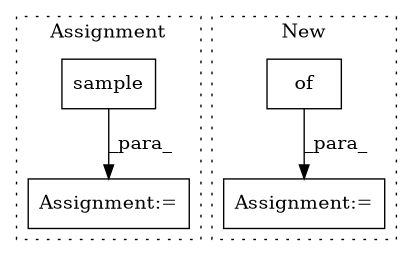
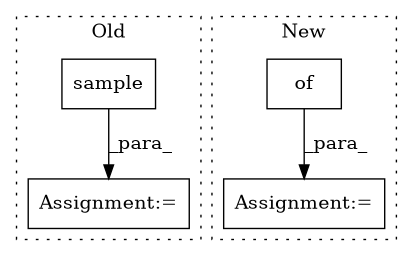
cluster "Assignment": label "Assignment" -> "Old"
